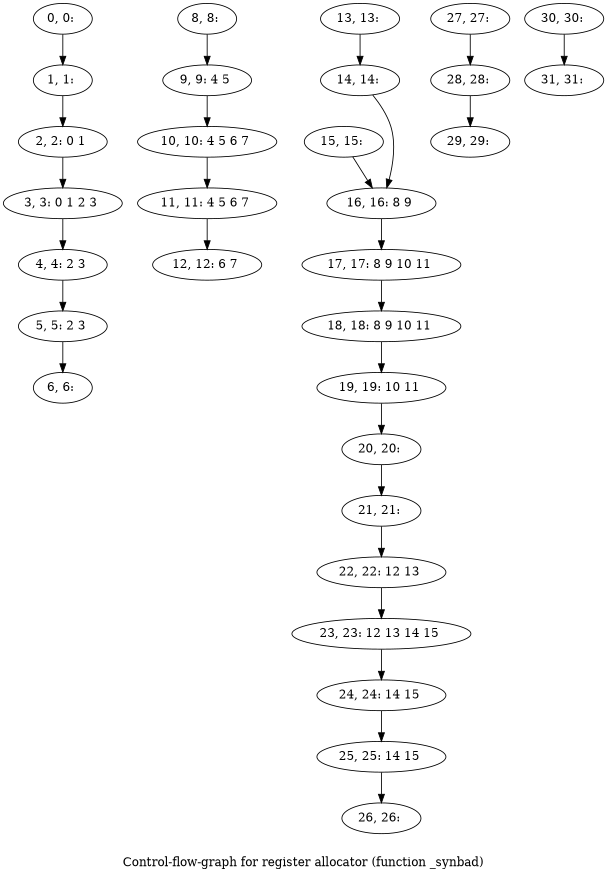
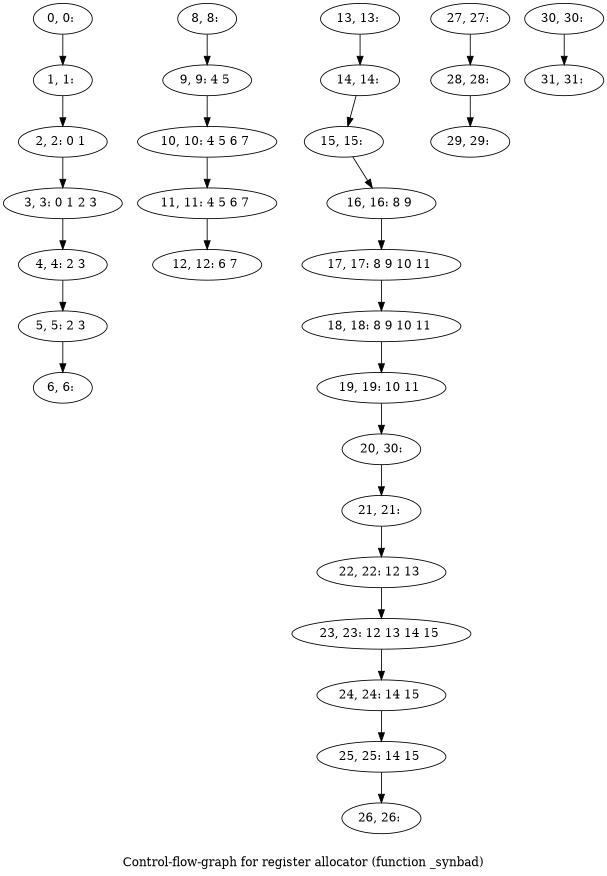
edge "14, 14:" -> "16, 16: 8 9": now "14, 14:" -> "15, 15:"
node "20, 20:": label "20, 20:" -> "20, 30:"
